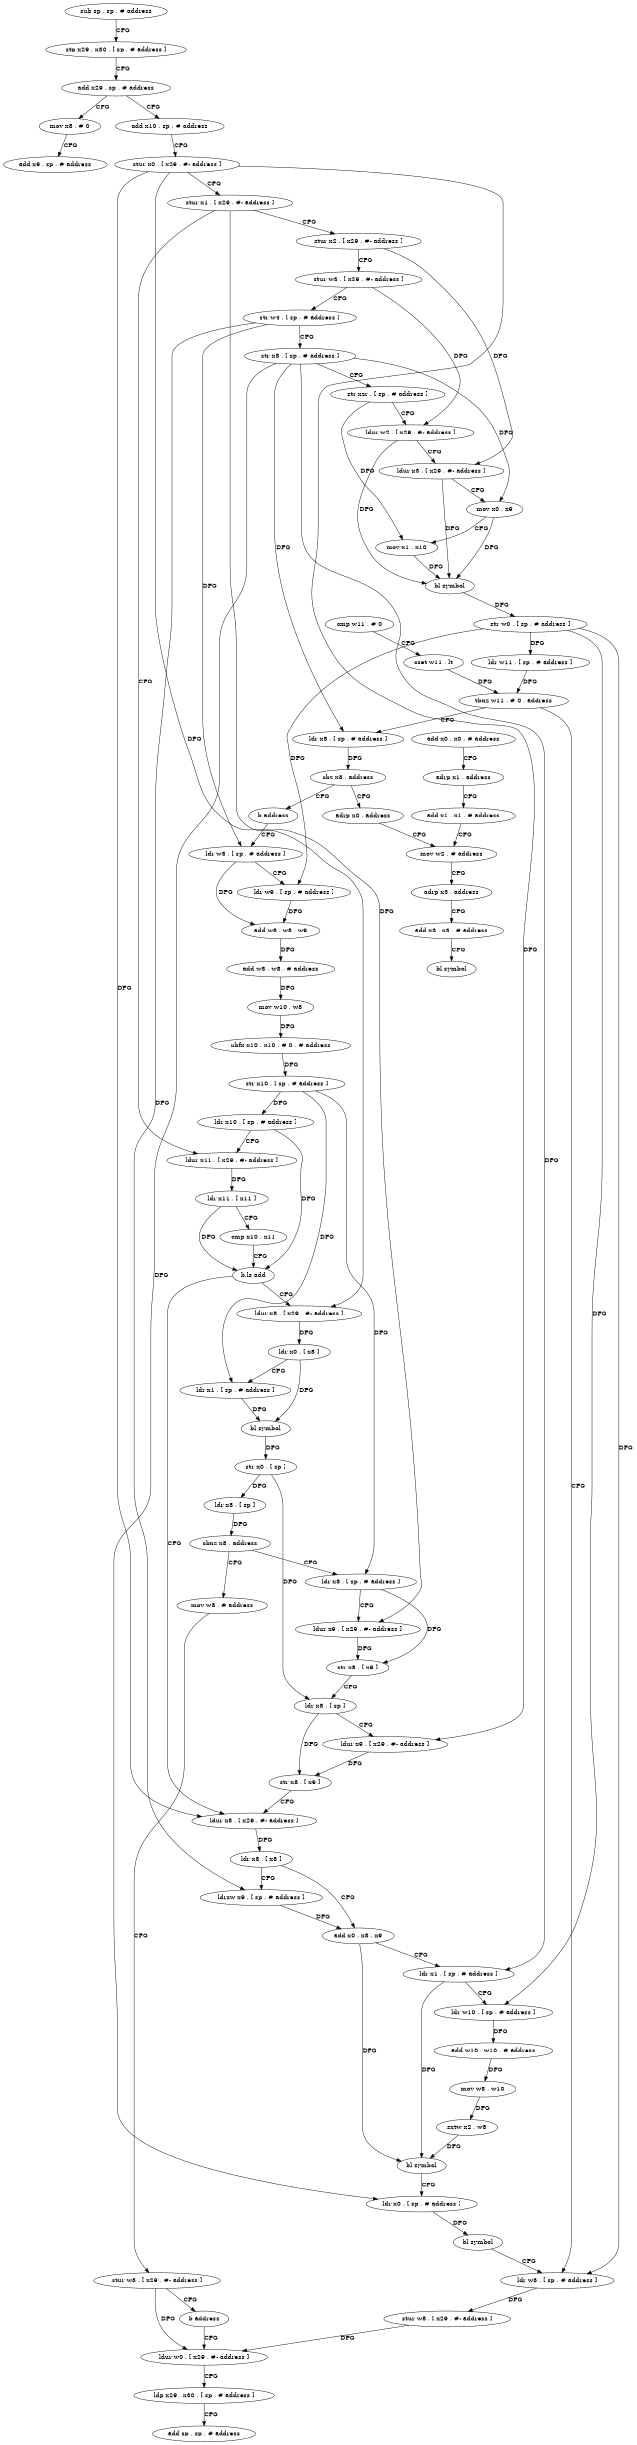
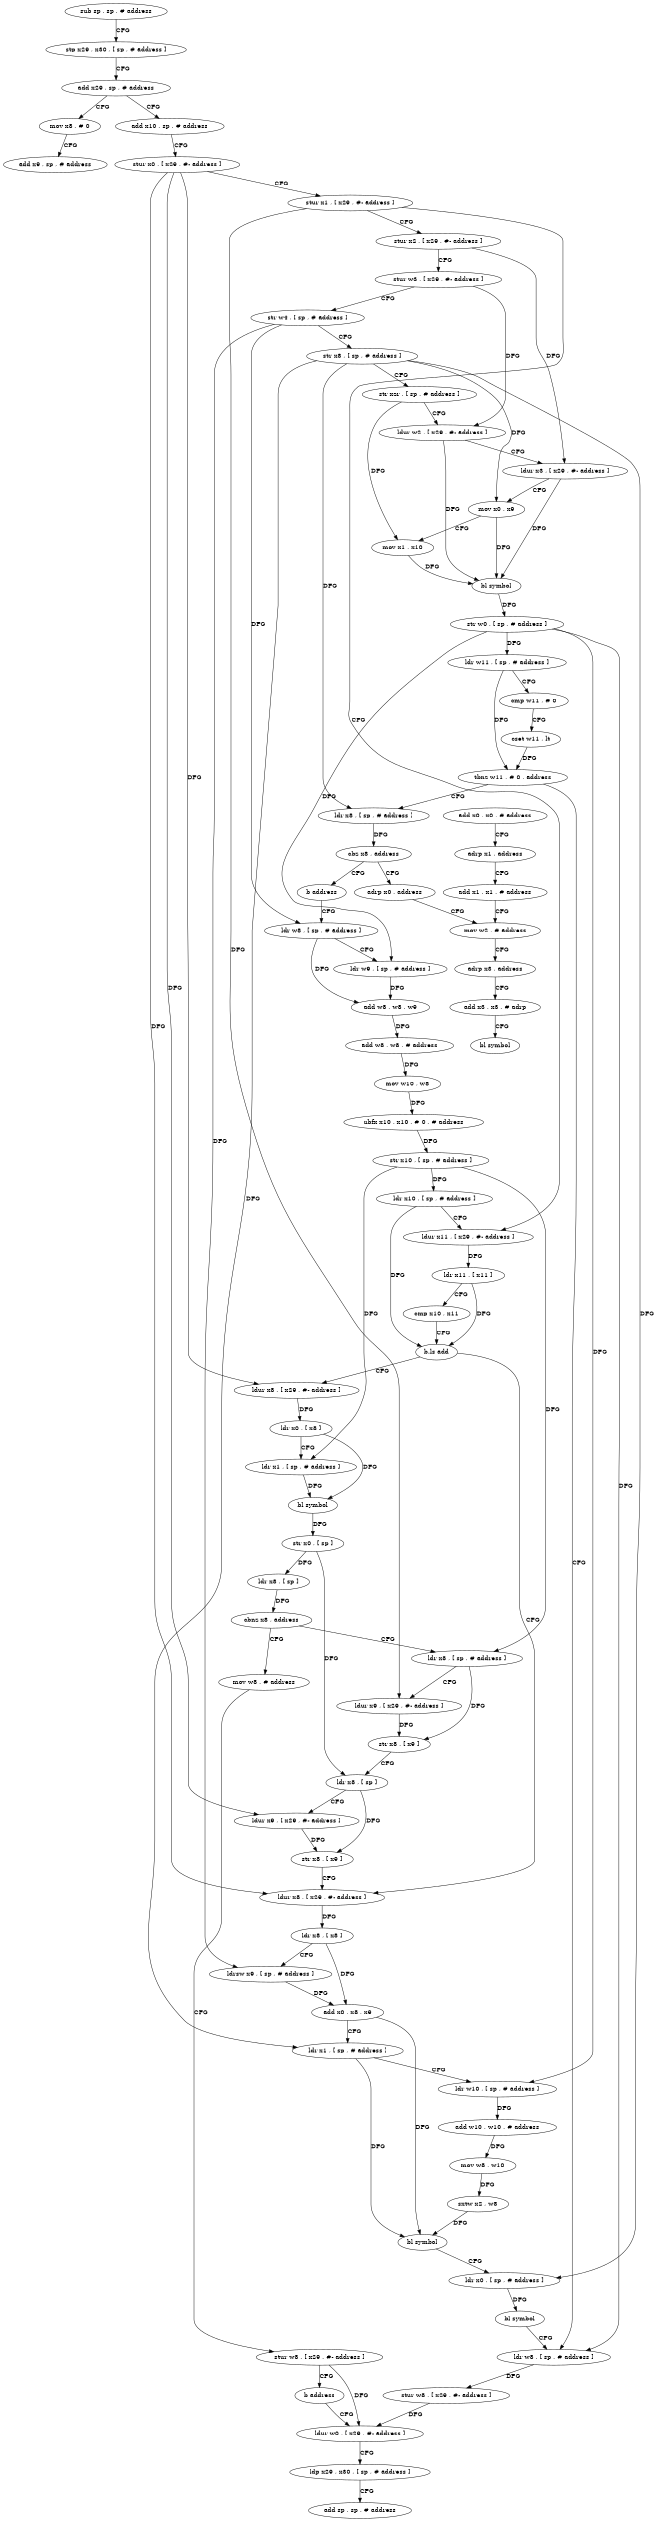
edge "ldr w11 , [ sp , # address ]" -> "cmp w11 , # 0": added, label "CFG"
node "add x3 , x3 , # address": label "add x3 , x3 , # address" -> "add x3 , x3 , # adrp"
edge "ldr x8 , [ x8 ]" -> "add x0 , x8 , x9": label "CFG" -> "DFG"
